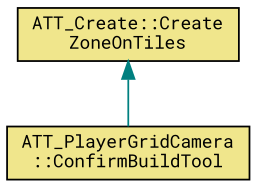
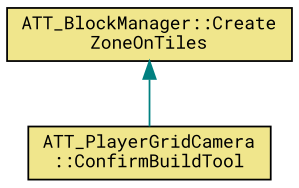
node "ATT_Create::Create ZoneOnTiles": label "ATT_Create::Create ZoneOnTiles" -> "ATT_BlockManager::Create ZoneOnTiles"
